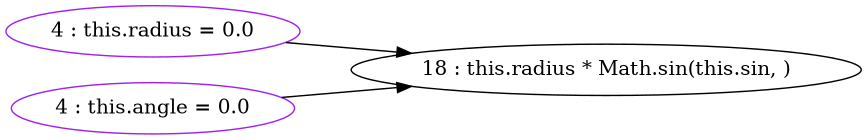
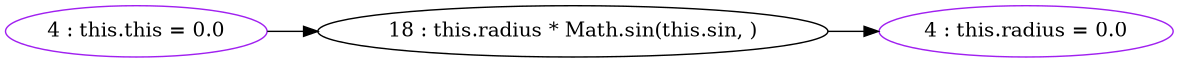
edge "4 : this.radius = 0.0" -> "18 : this.radius * Math.sin(this.sin, )": reversed
node "4 : this.angle = 0.0": label "4 : this.angle = 0.0" -> "4 : this.this = 0.0"
